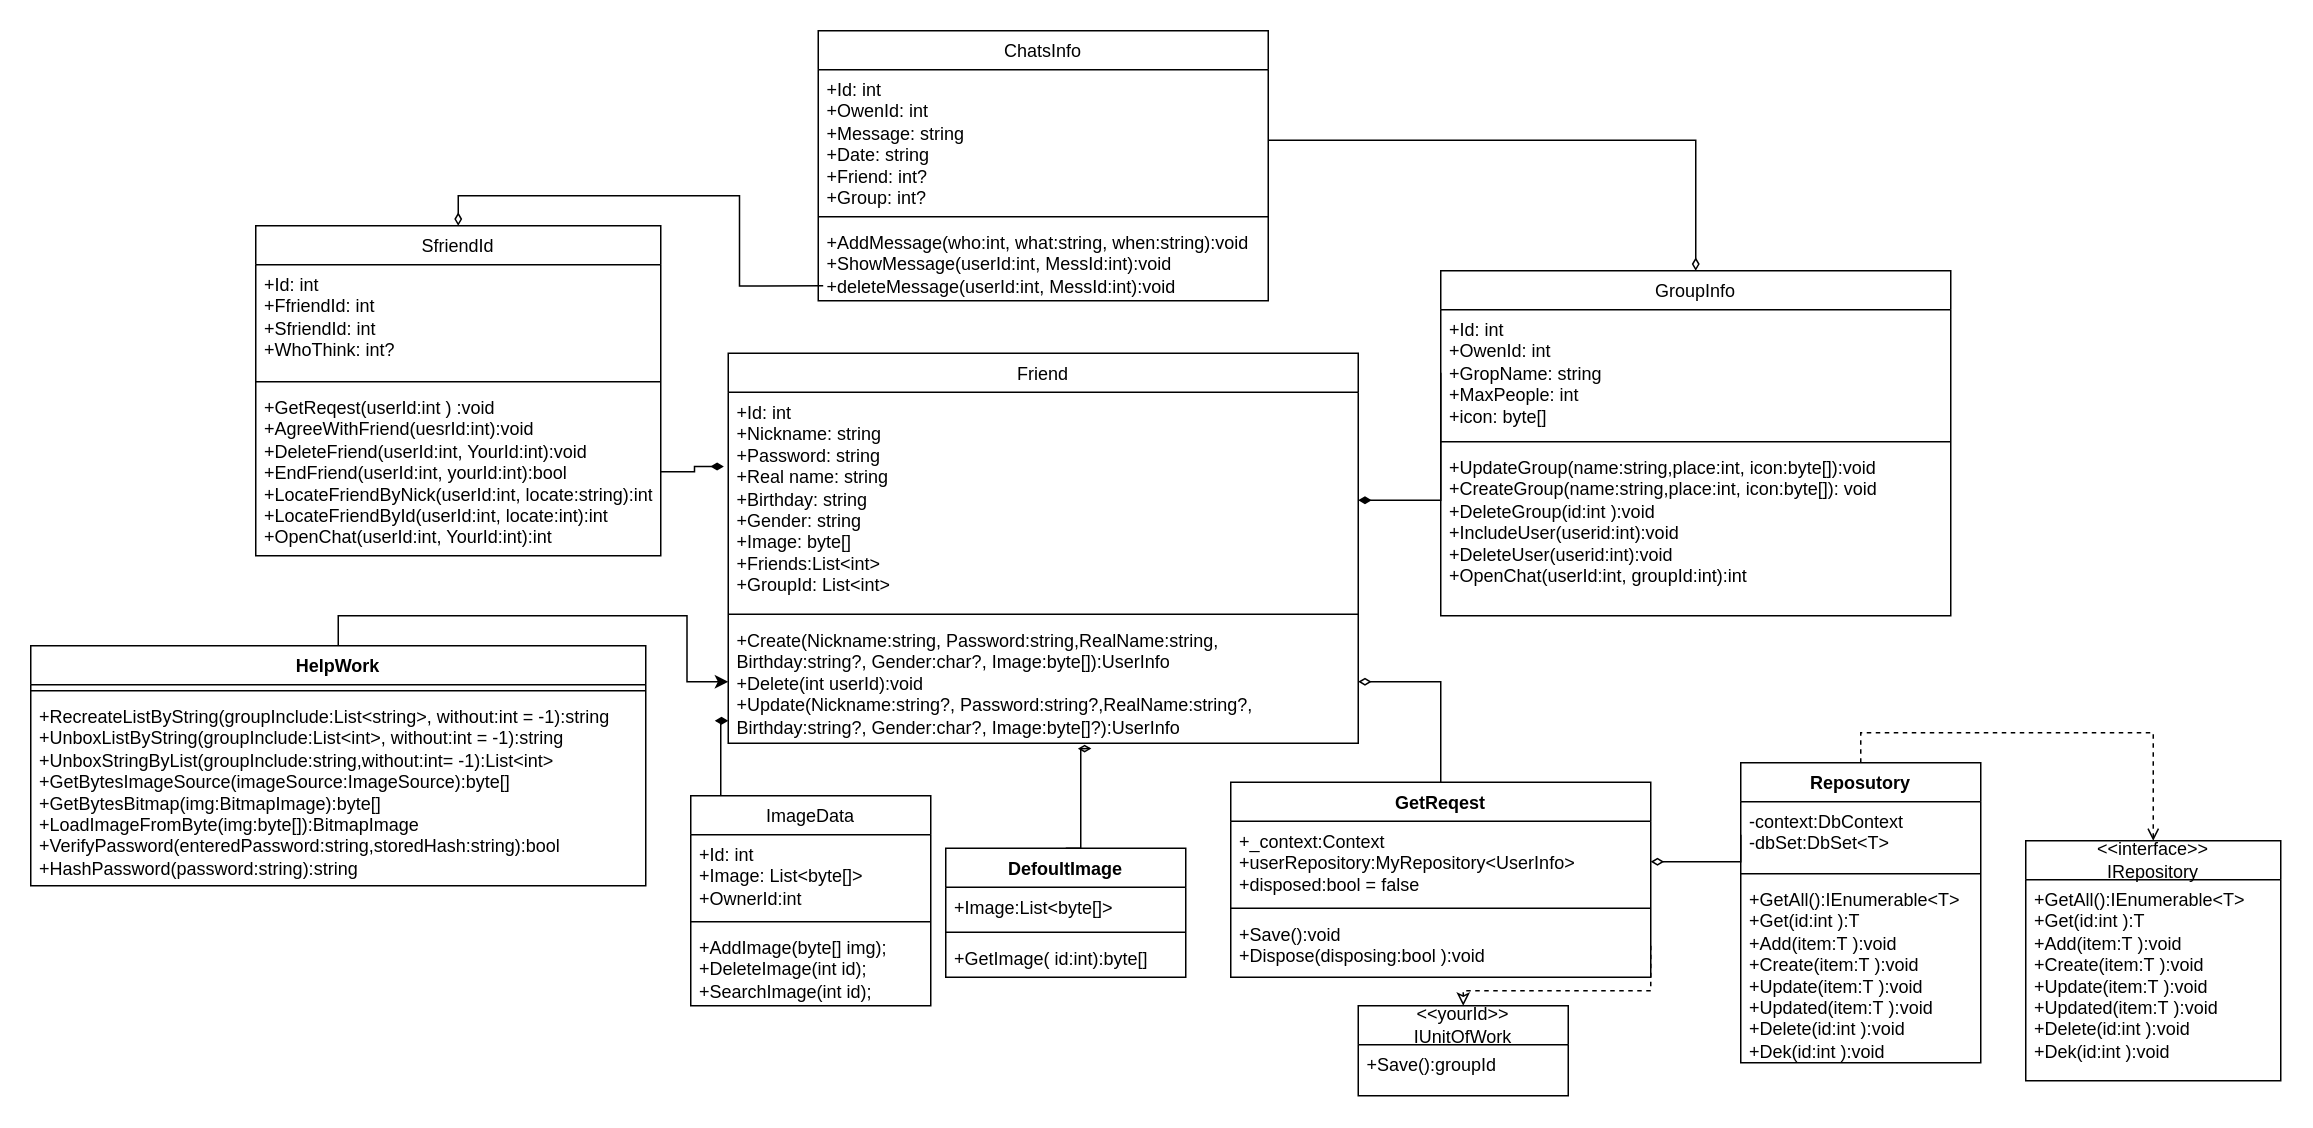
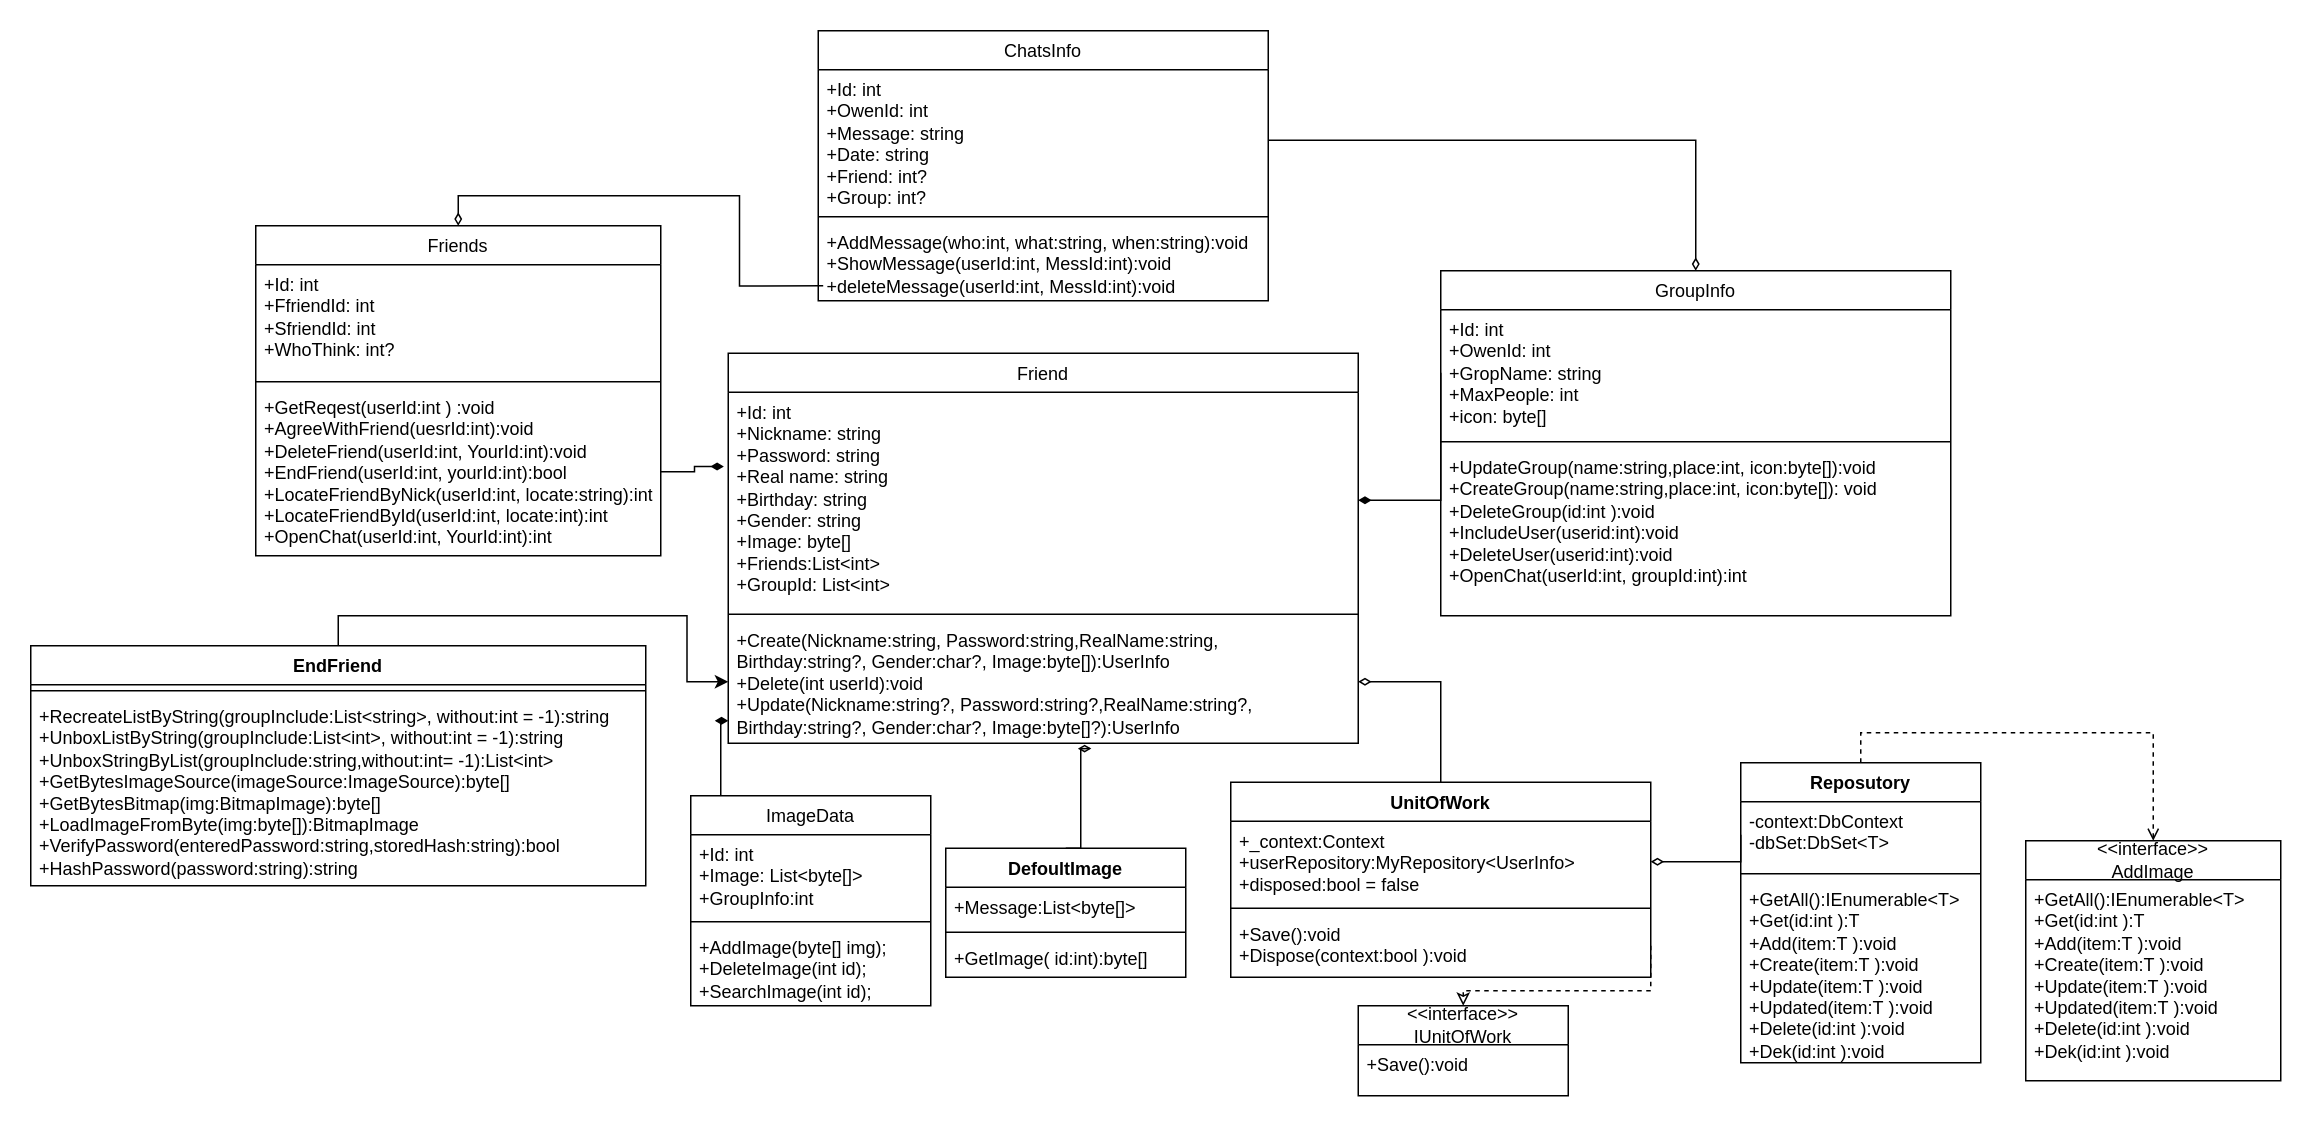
node "SfriendId": label "SfriendId" -> "Friends"
node "HelpWork": label "HelpWork" -> "EndFriend"
node "GetReqest": label "GetReqest" -> "UnitOfWork"
node "<<interface>> IRepository": label "<<interface>> IRepository" -> "<<interface>> AddImage"
node "+Id: int +Image: List<byte[]> +OwnerId:int": label "+Id: int +Image: List<byte[]> +OwnerId:int" -> "+Id: int +Image: List<byte[]> +GroupInfo:int"
node "+Image:List<byte[]>": label "+Image:List<byte[]>" -> "+Message:List<byte[]>"
node "+Save():void +Dispose(disposing:bool ):void": label "+Save():void +Dispose(disposing:bool ):void" -> "+Save():void +Dispose(context:bool ):void"
node "<<yourId>> IUnitOfWork": label "<<yourId>> IUnitOfWork" -> "<<interface>> IUnitOfWork"
node "+Save():groupId": label "+Save():groupId" -> "+Save():void"
